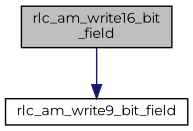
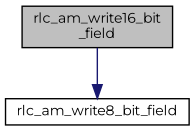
node "rlc_am_write9_bit_field": label "rlc_am_write9_bit_field" -> "rlc_am_write8_bit_field"
